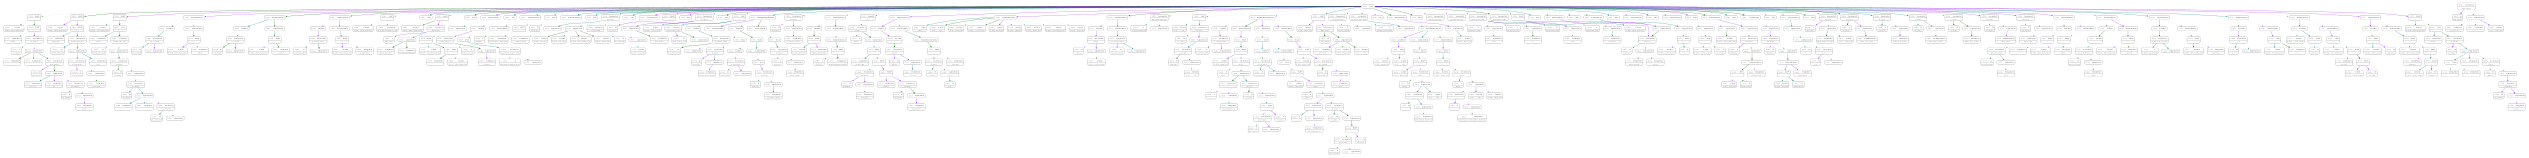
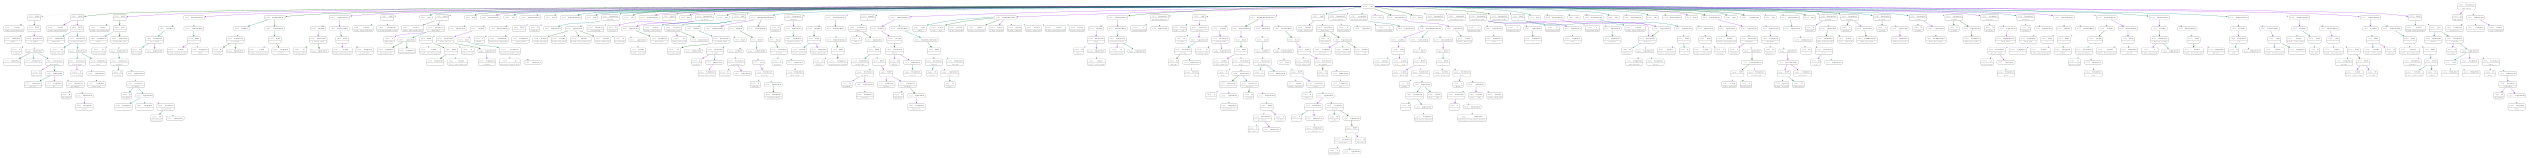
edge "33975" -> "33919": color purple -> darkgreen
